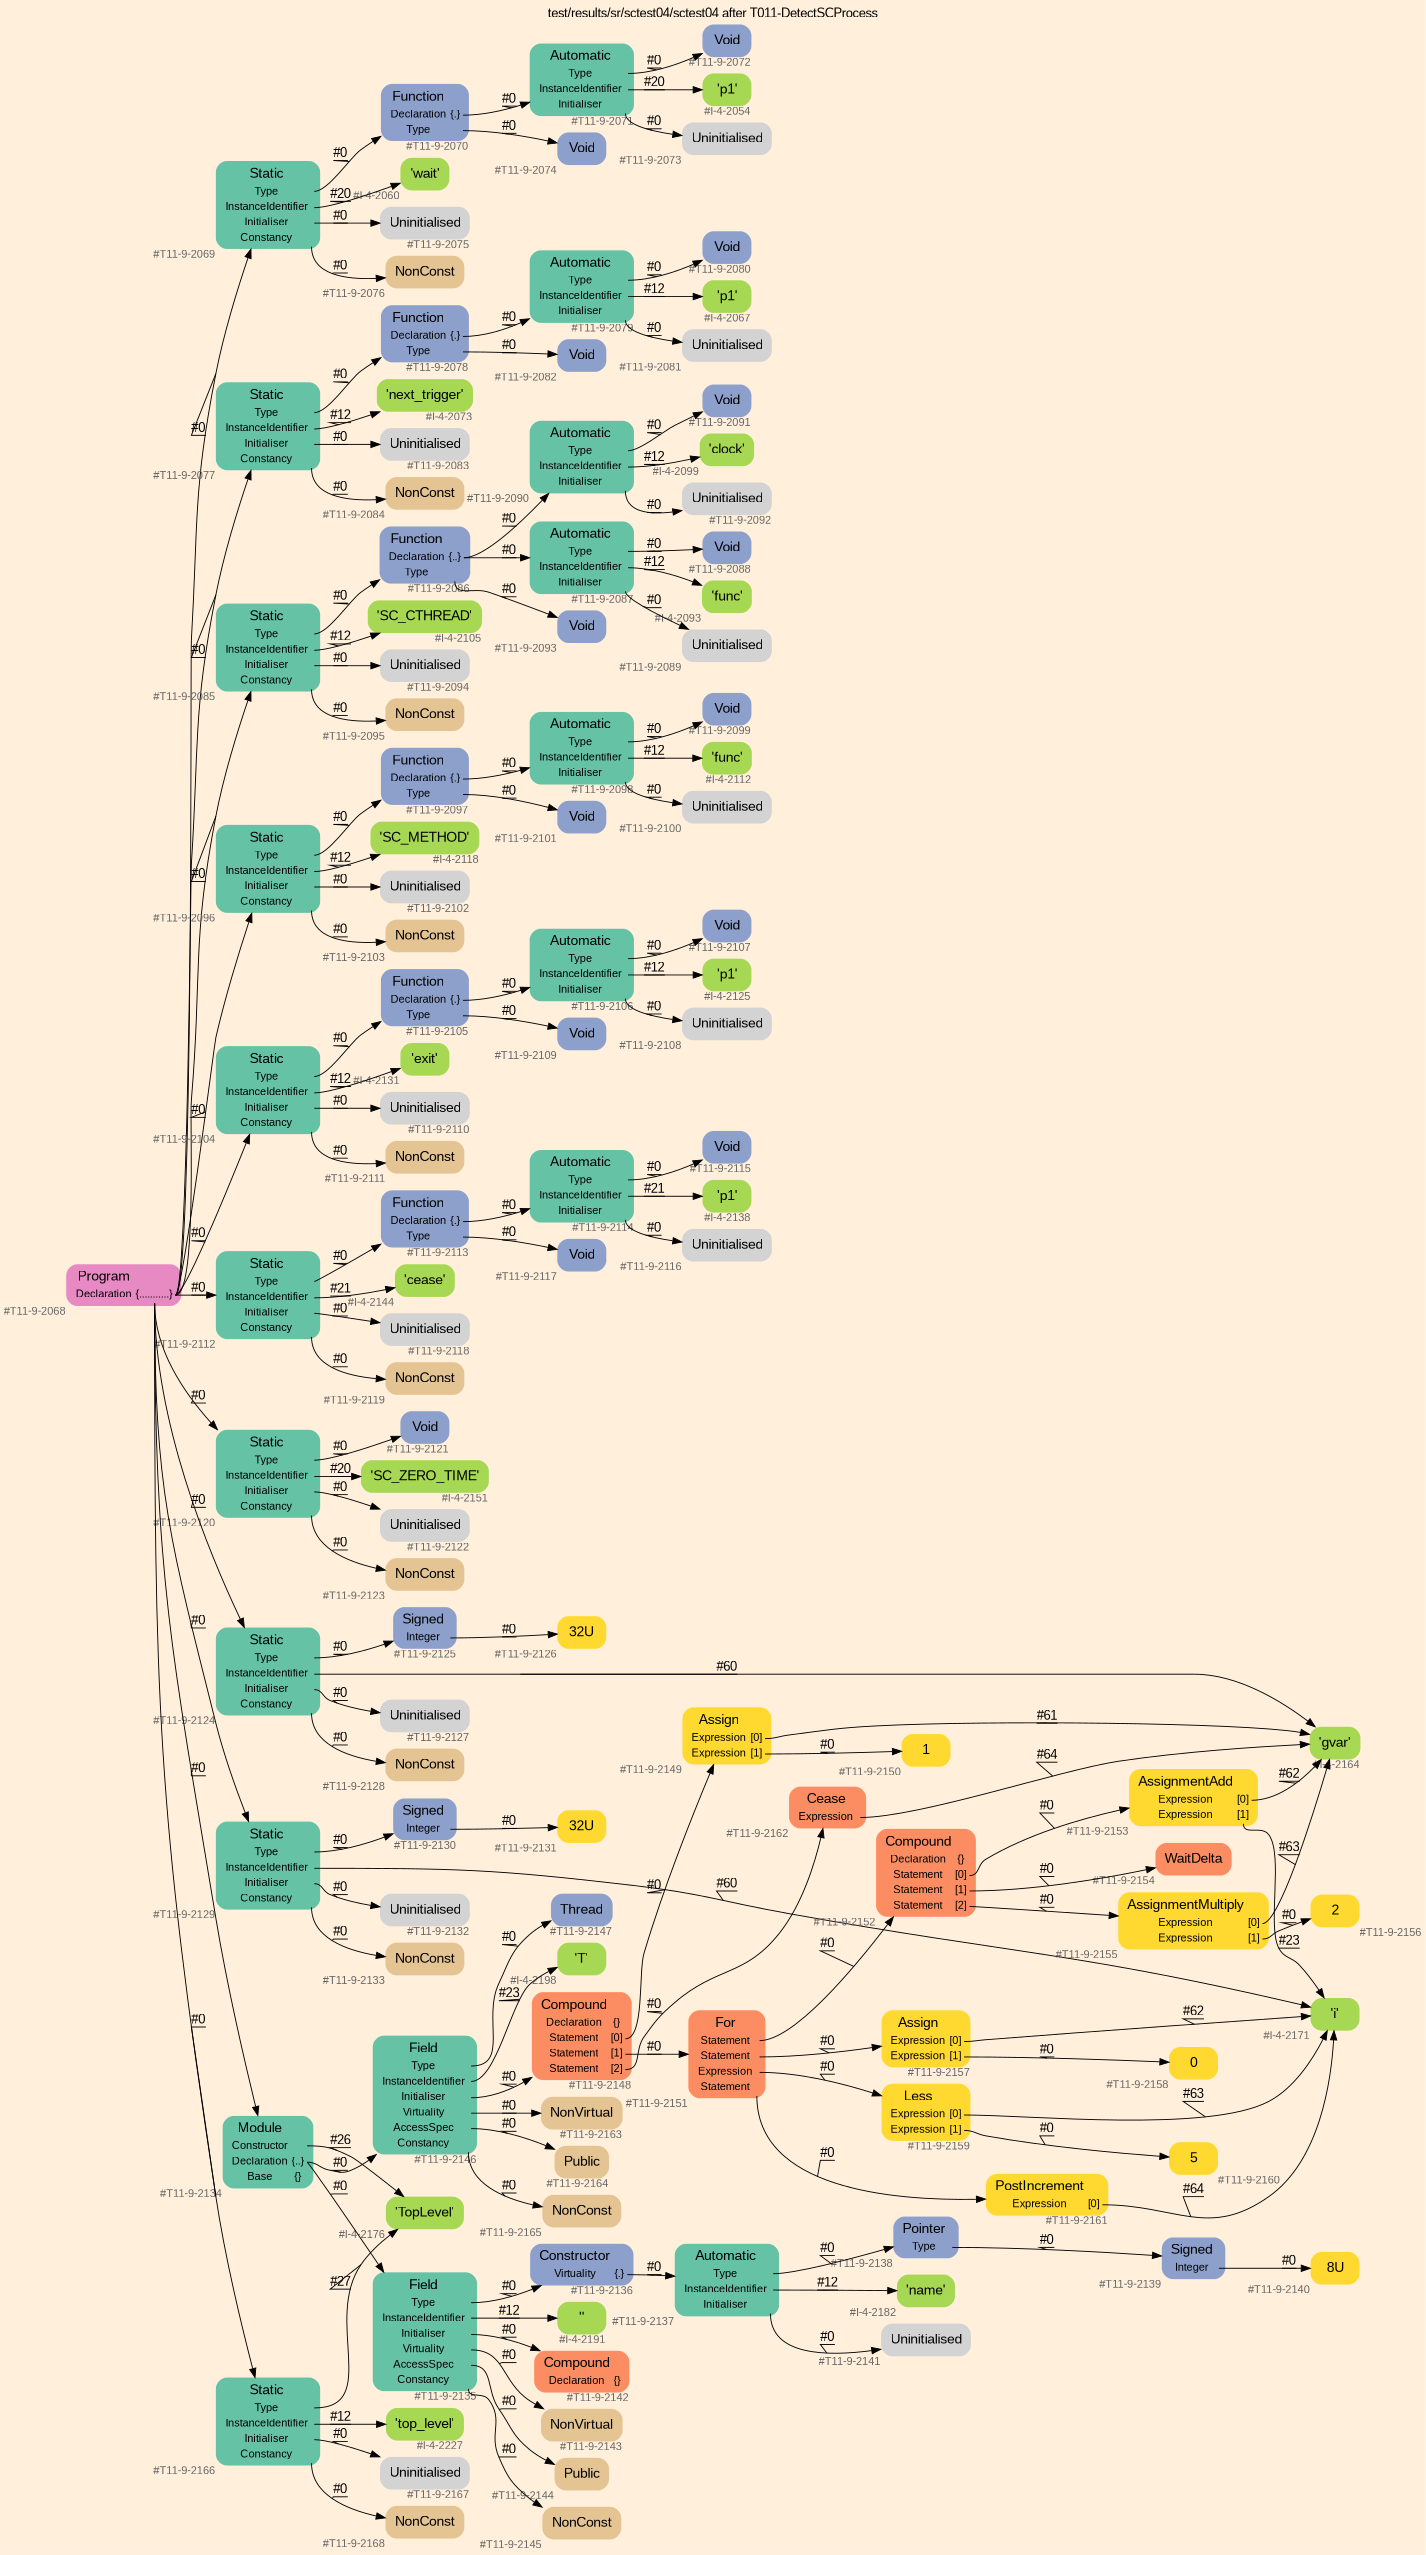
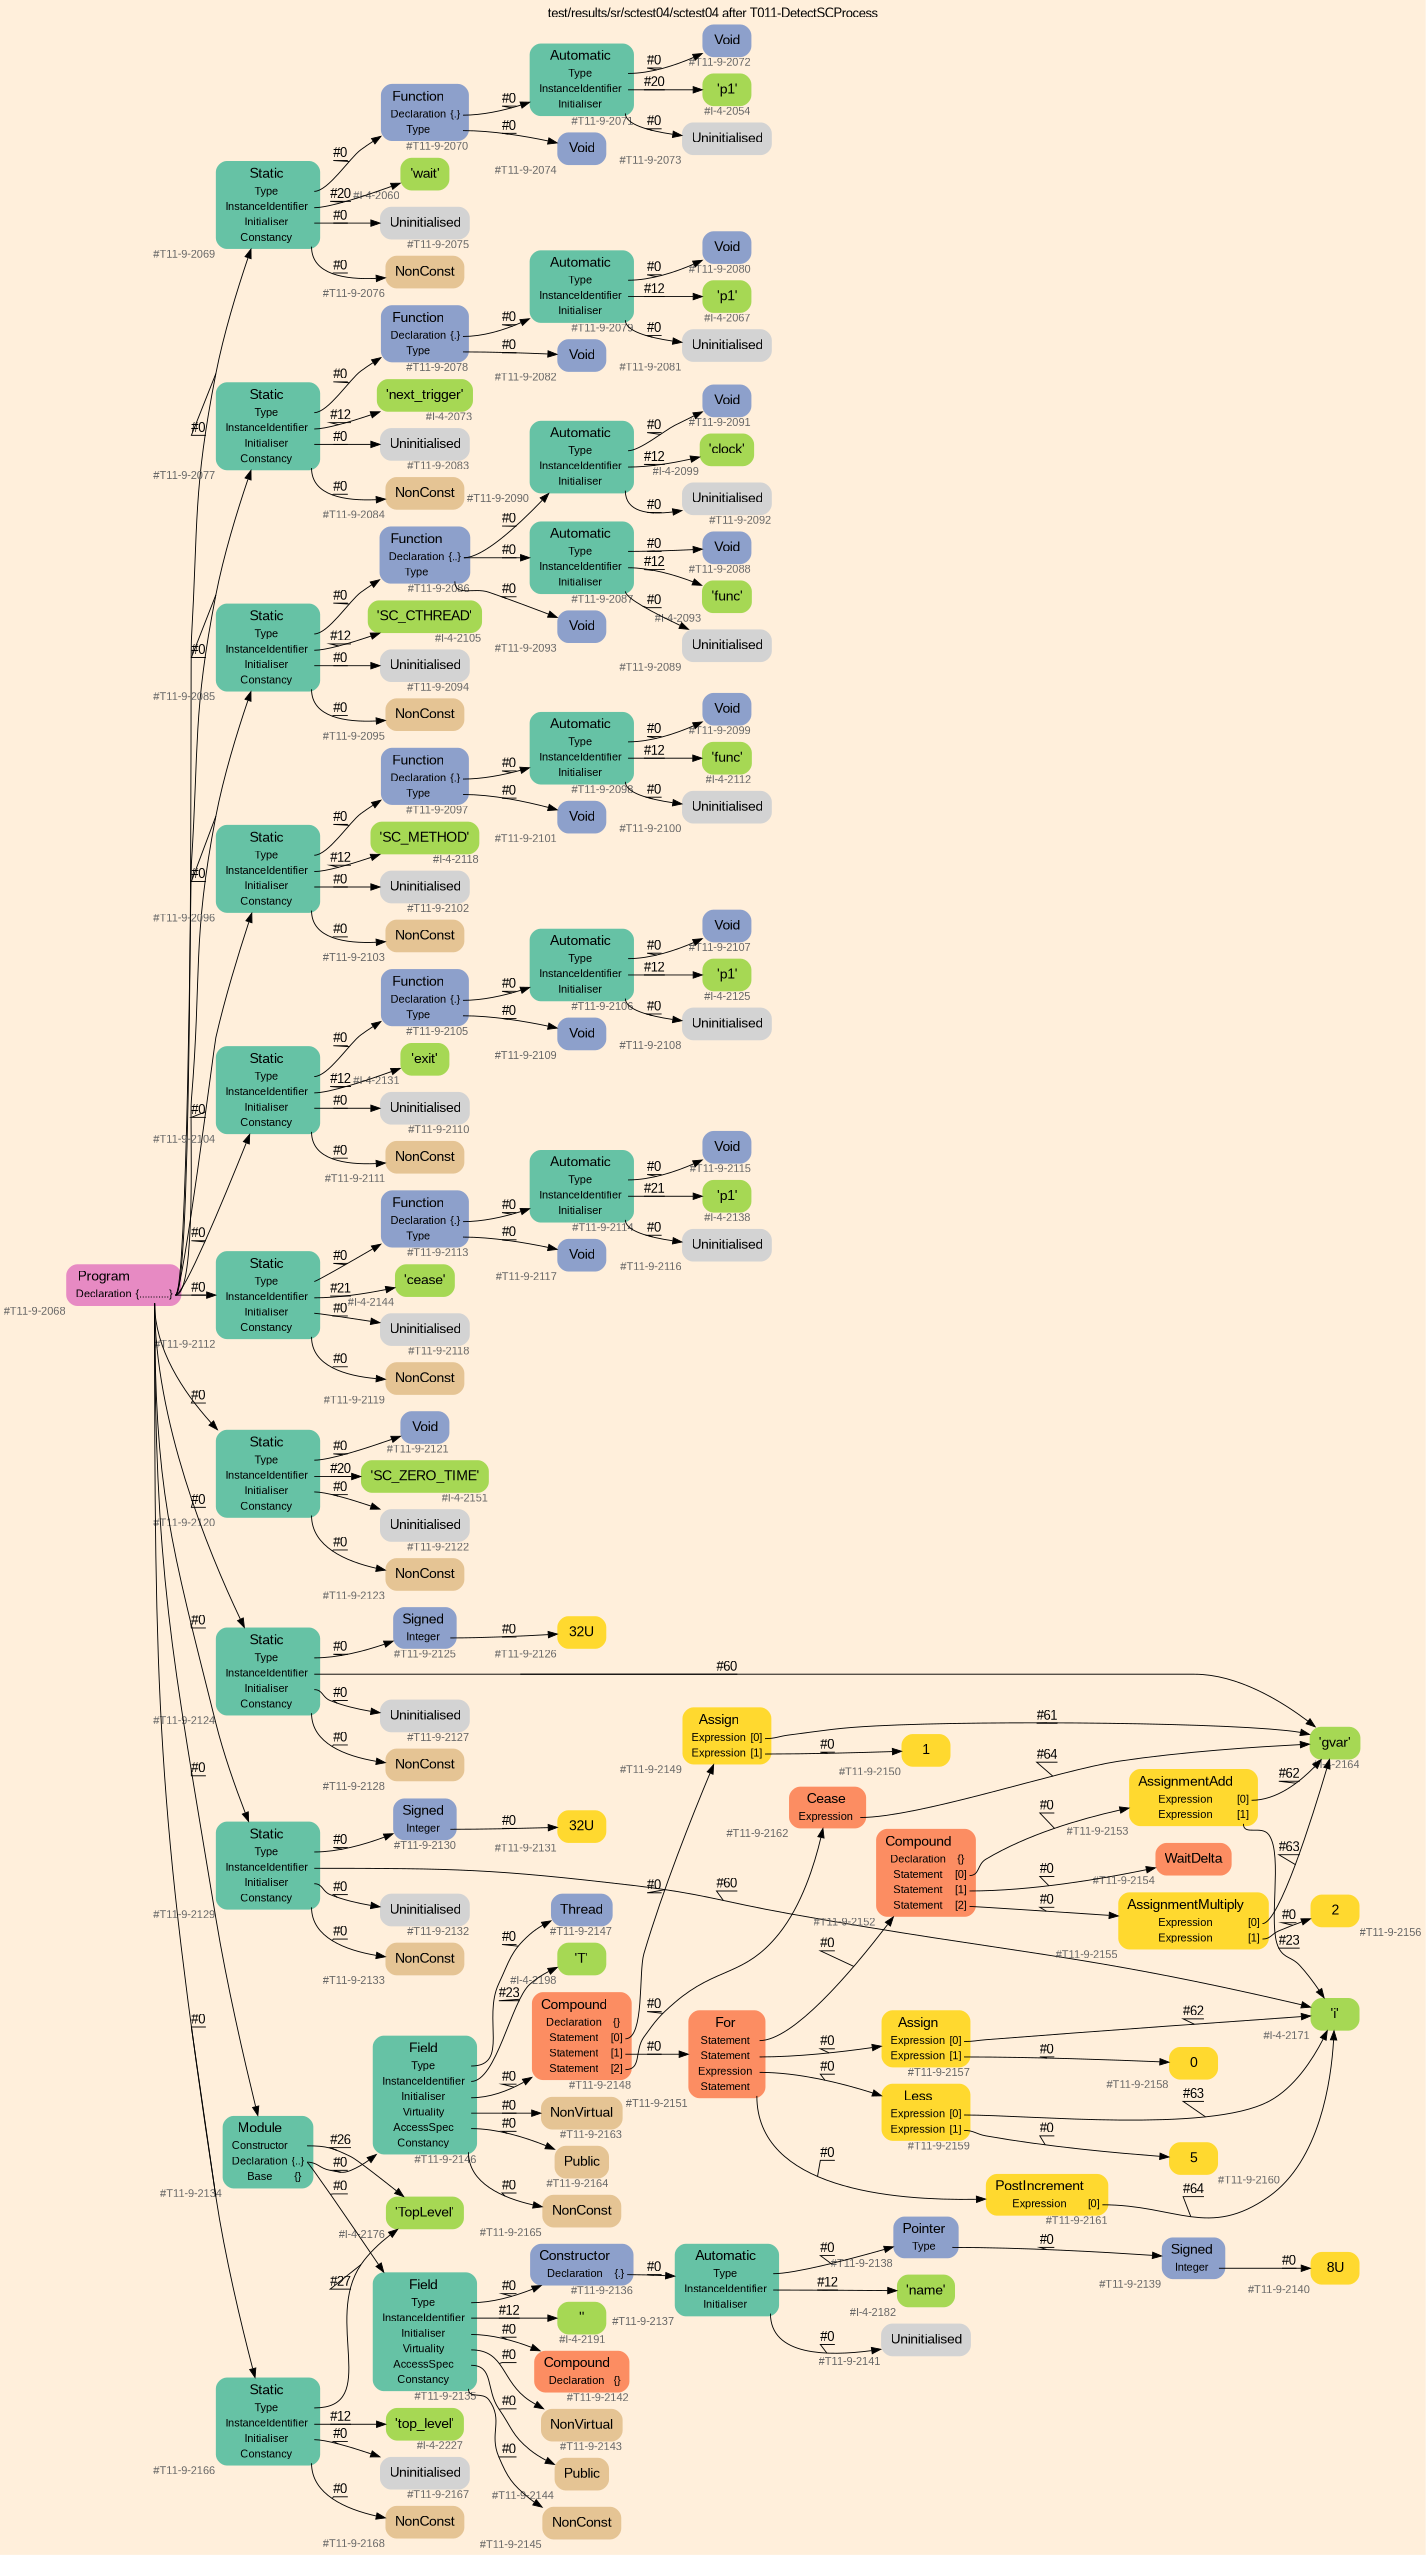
node "Constructor": text "Virtuality" -> "Declaration"
